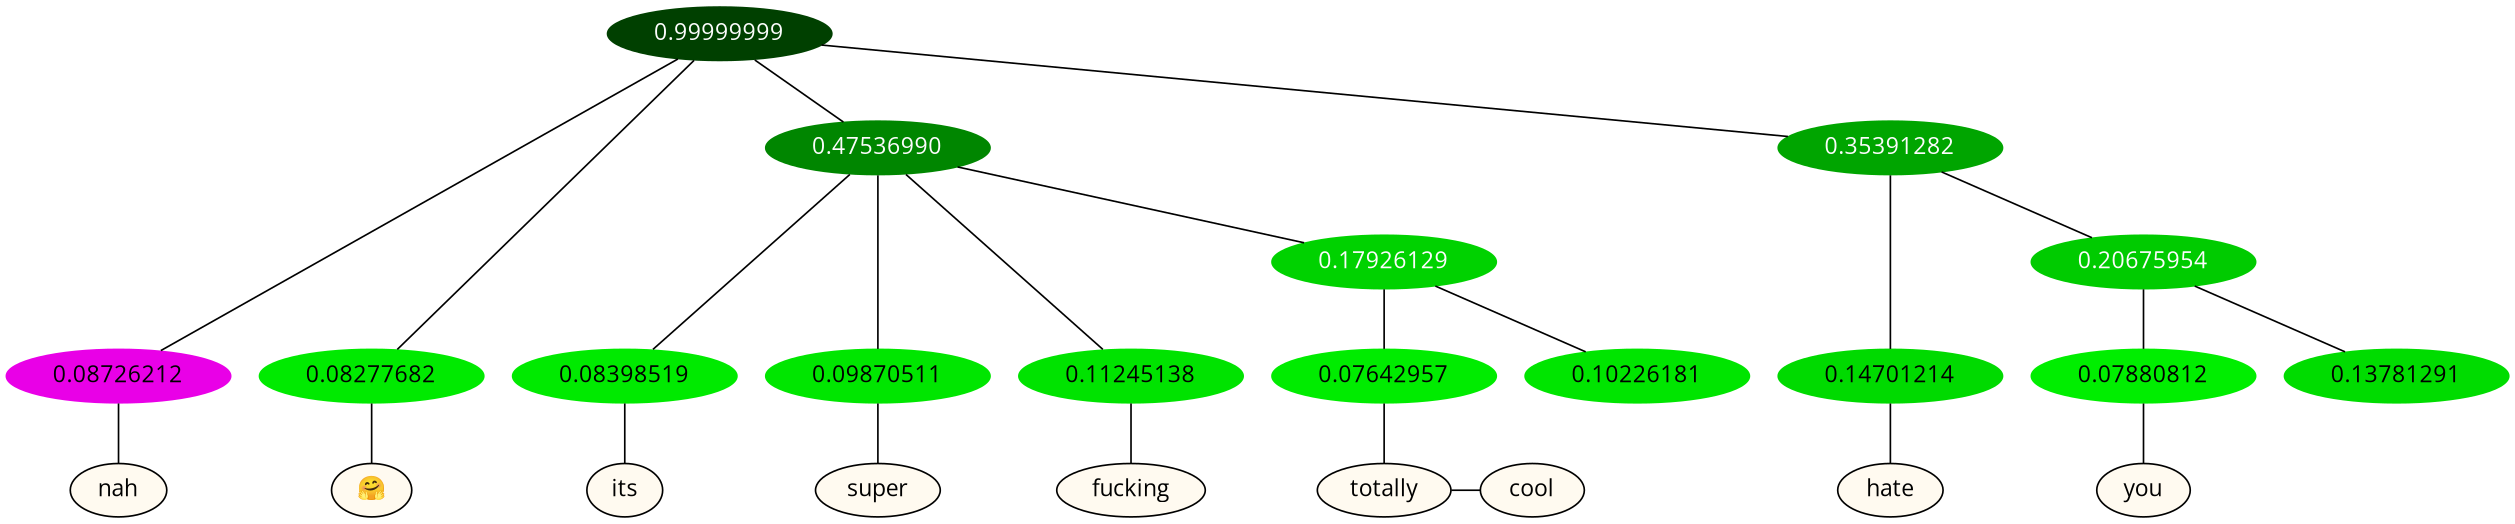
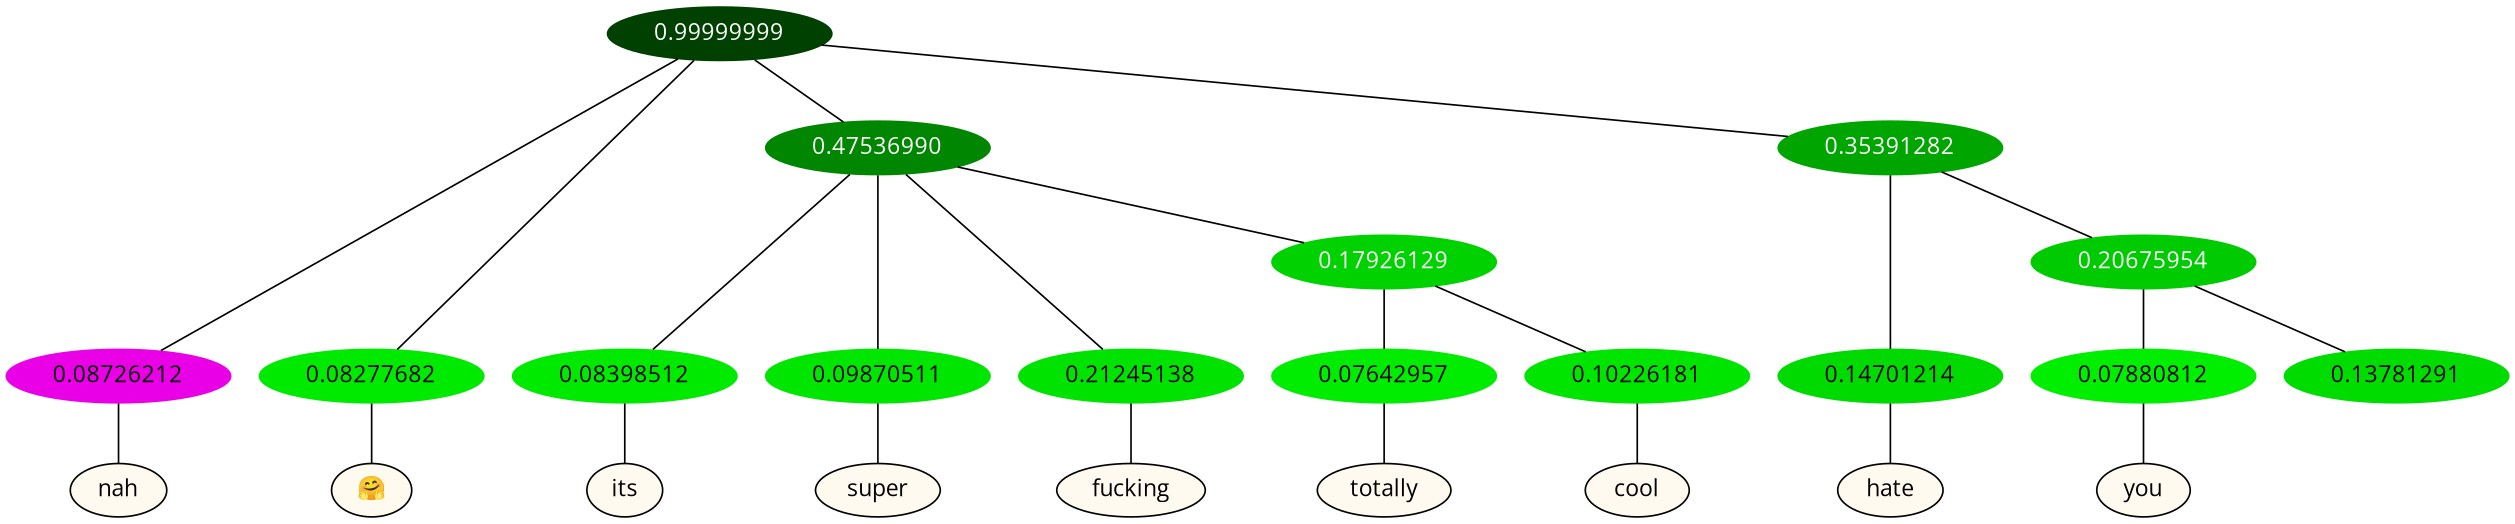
node "0.08398519": label "0.08398519" -> "0.08398512"
node "0.11245138": label "0.11245138" -> "0.21245138"
edge "totally" -- "cool": now "0.10226181" -- "cool"
